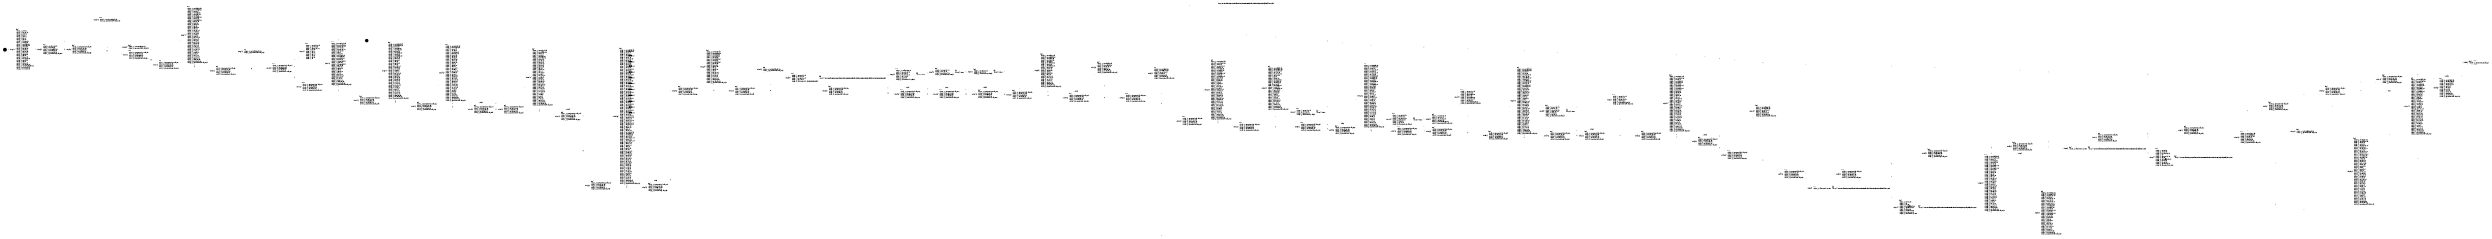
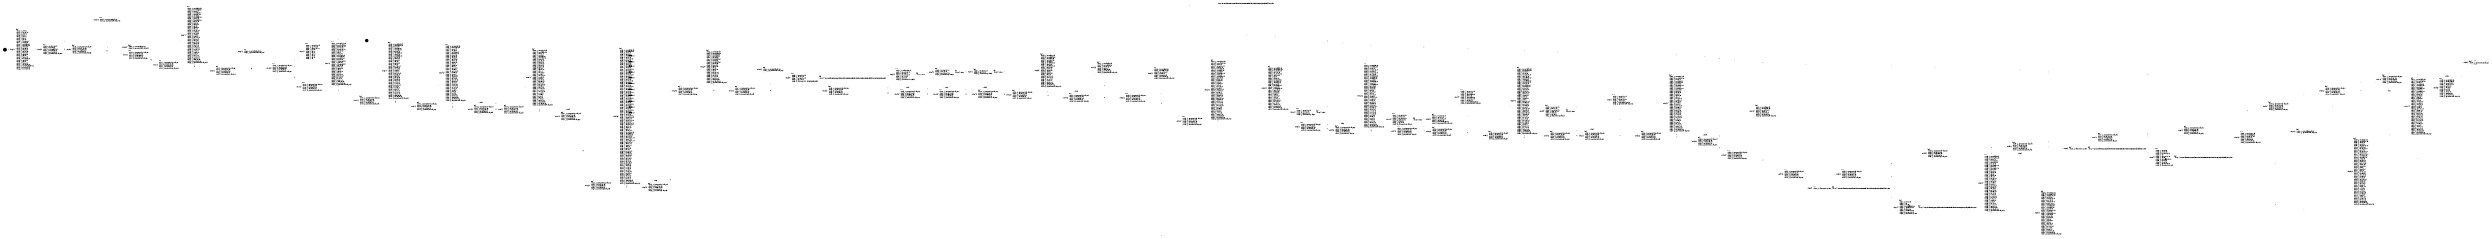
node "0x401973 [28]": removed
